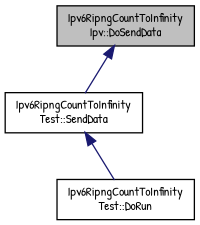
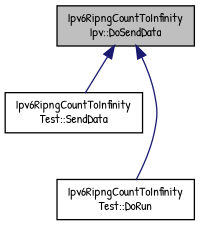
edge "Ipv6RipngCountToInfinity Test::DoRun" -> "Ipv6RipngCountToInfinity Test::SendData": now "Ipv6RipngCountToInfinity Test::DoRun" -> "Ipv6RipngCountToInfinity Ipv::DoSendData"
